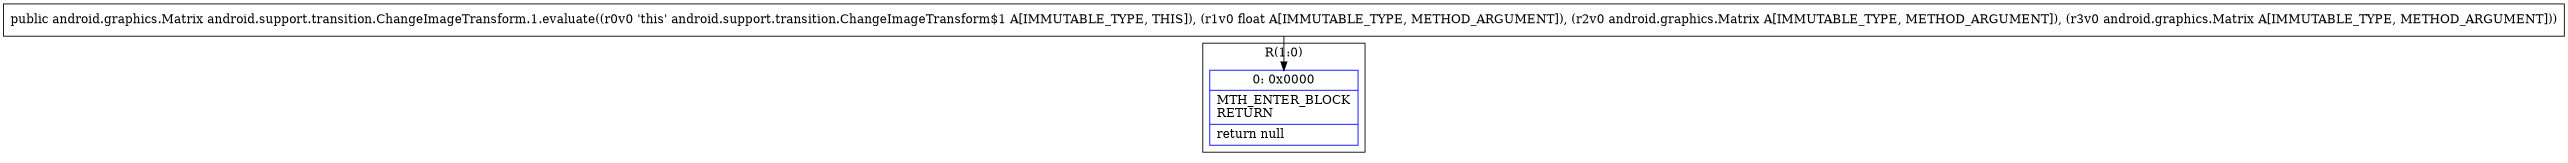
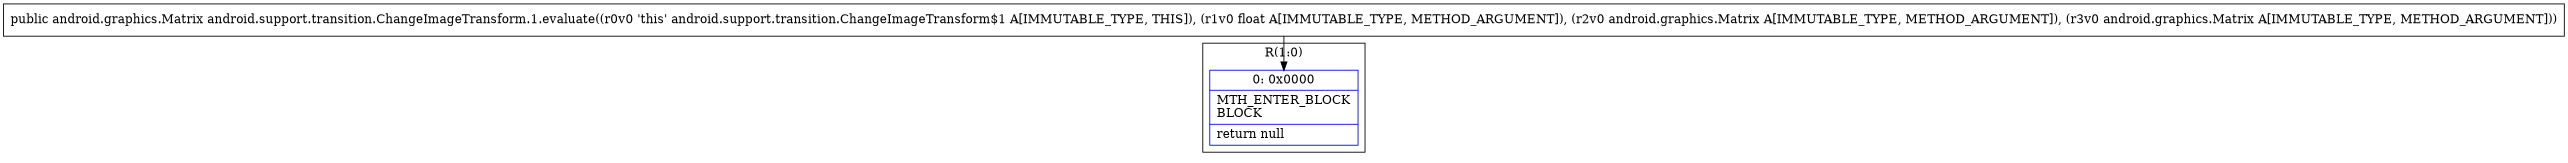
node "0: 0x0000": text "RETURN" -> "BLOCK"
